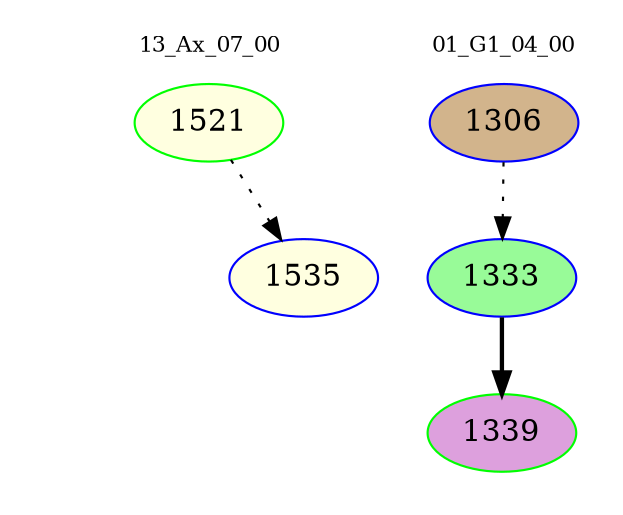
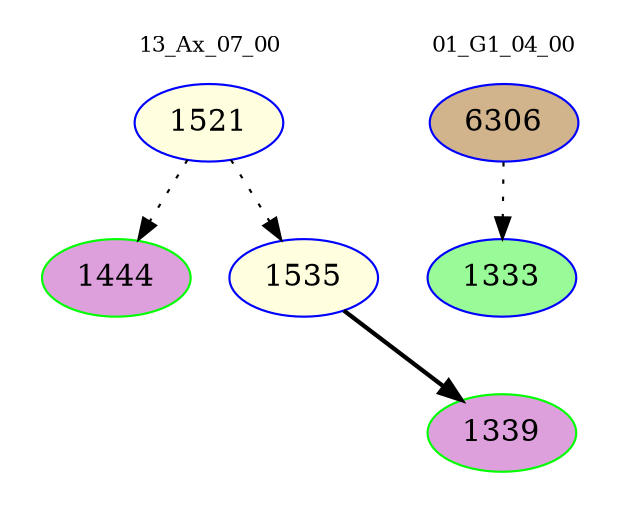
node "1521": color green -> blue
node "1306": label "1306" -> "6306"
node "1444": added
edge "1333" -> "1339": now "1535" -> "1339"
